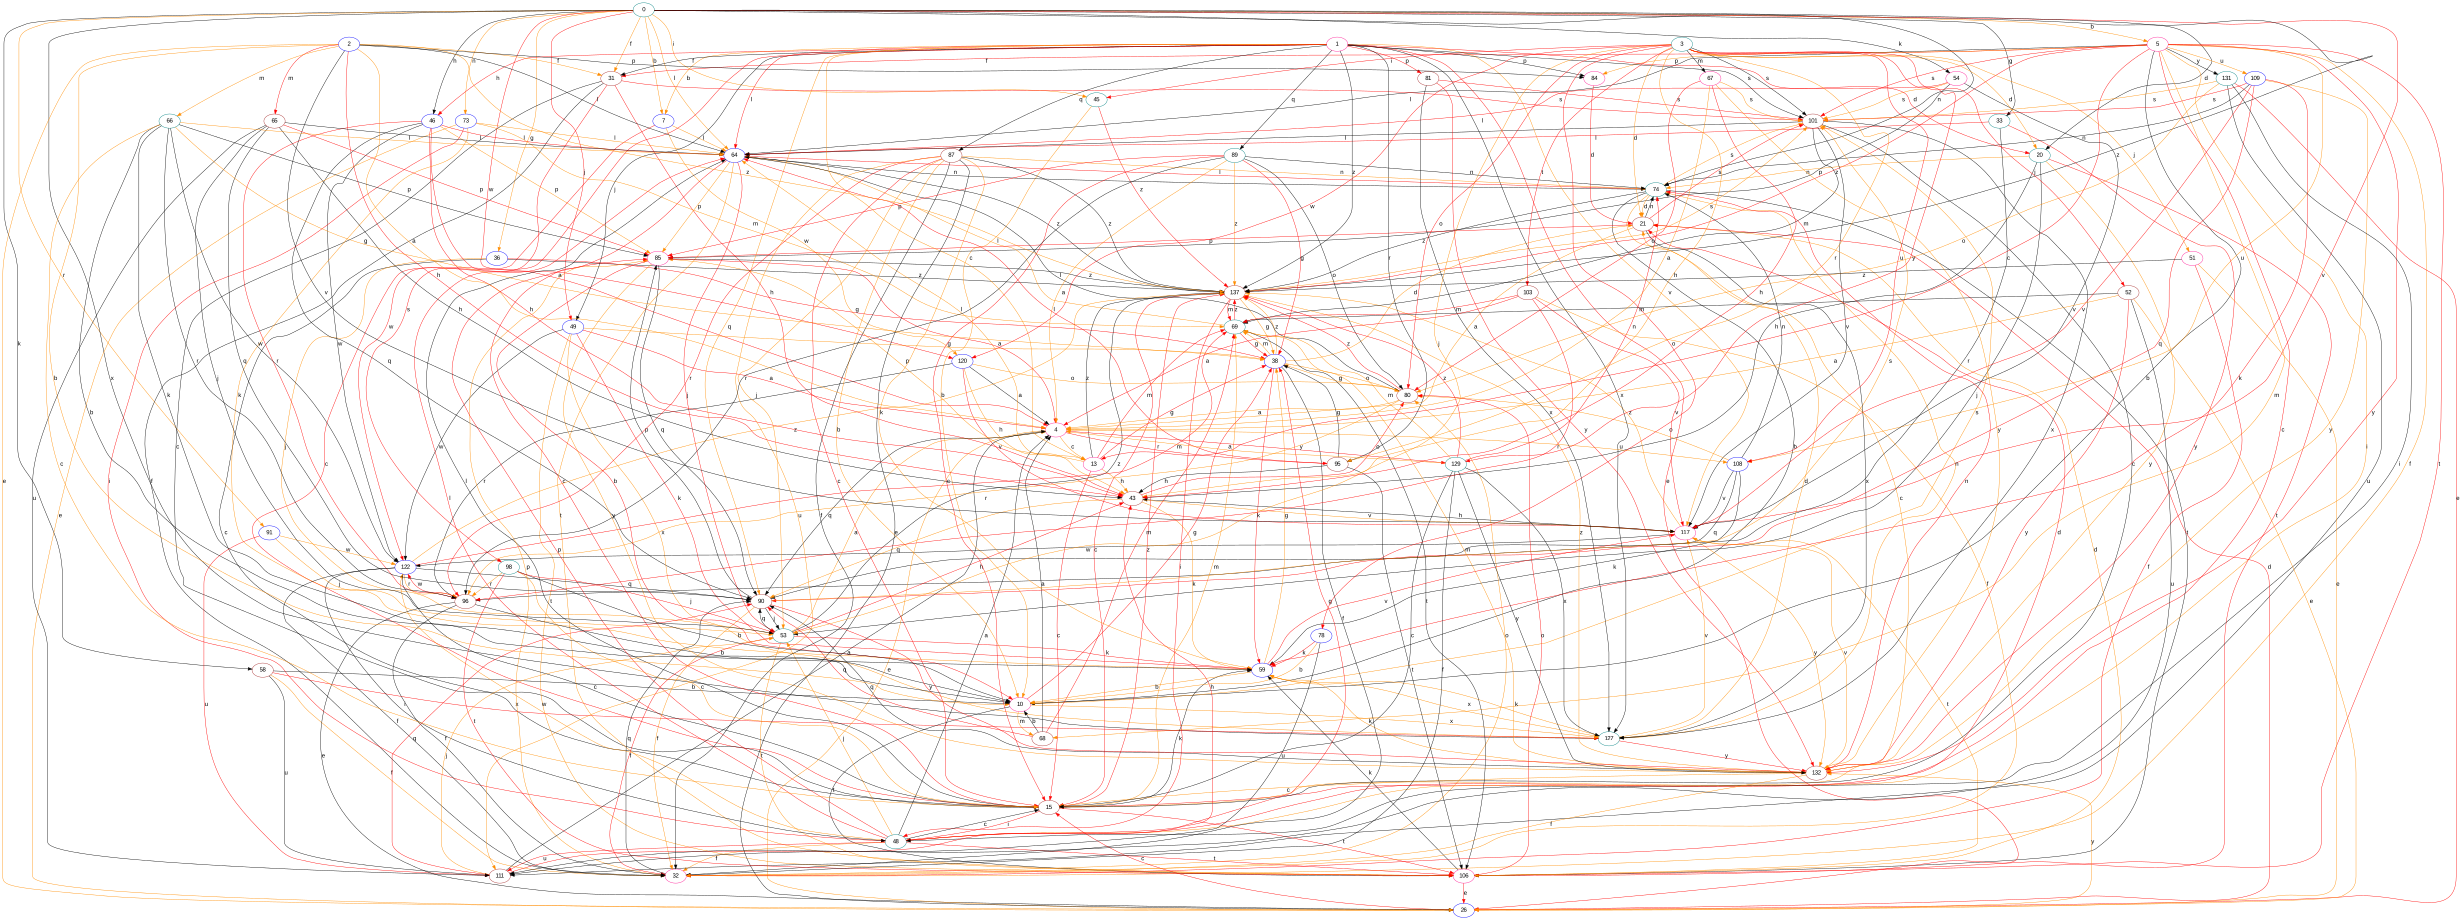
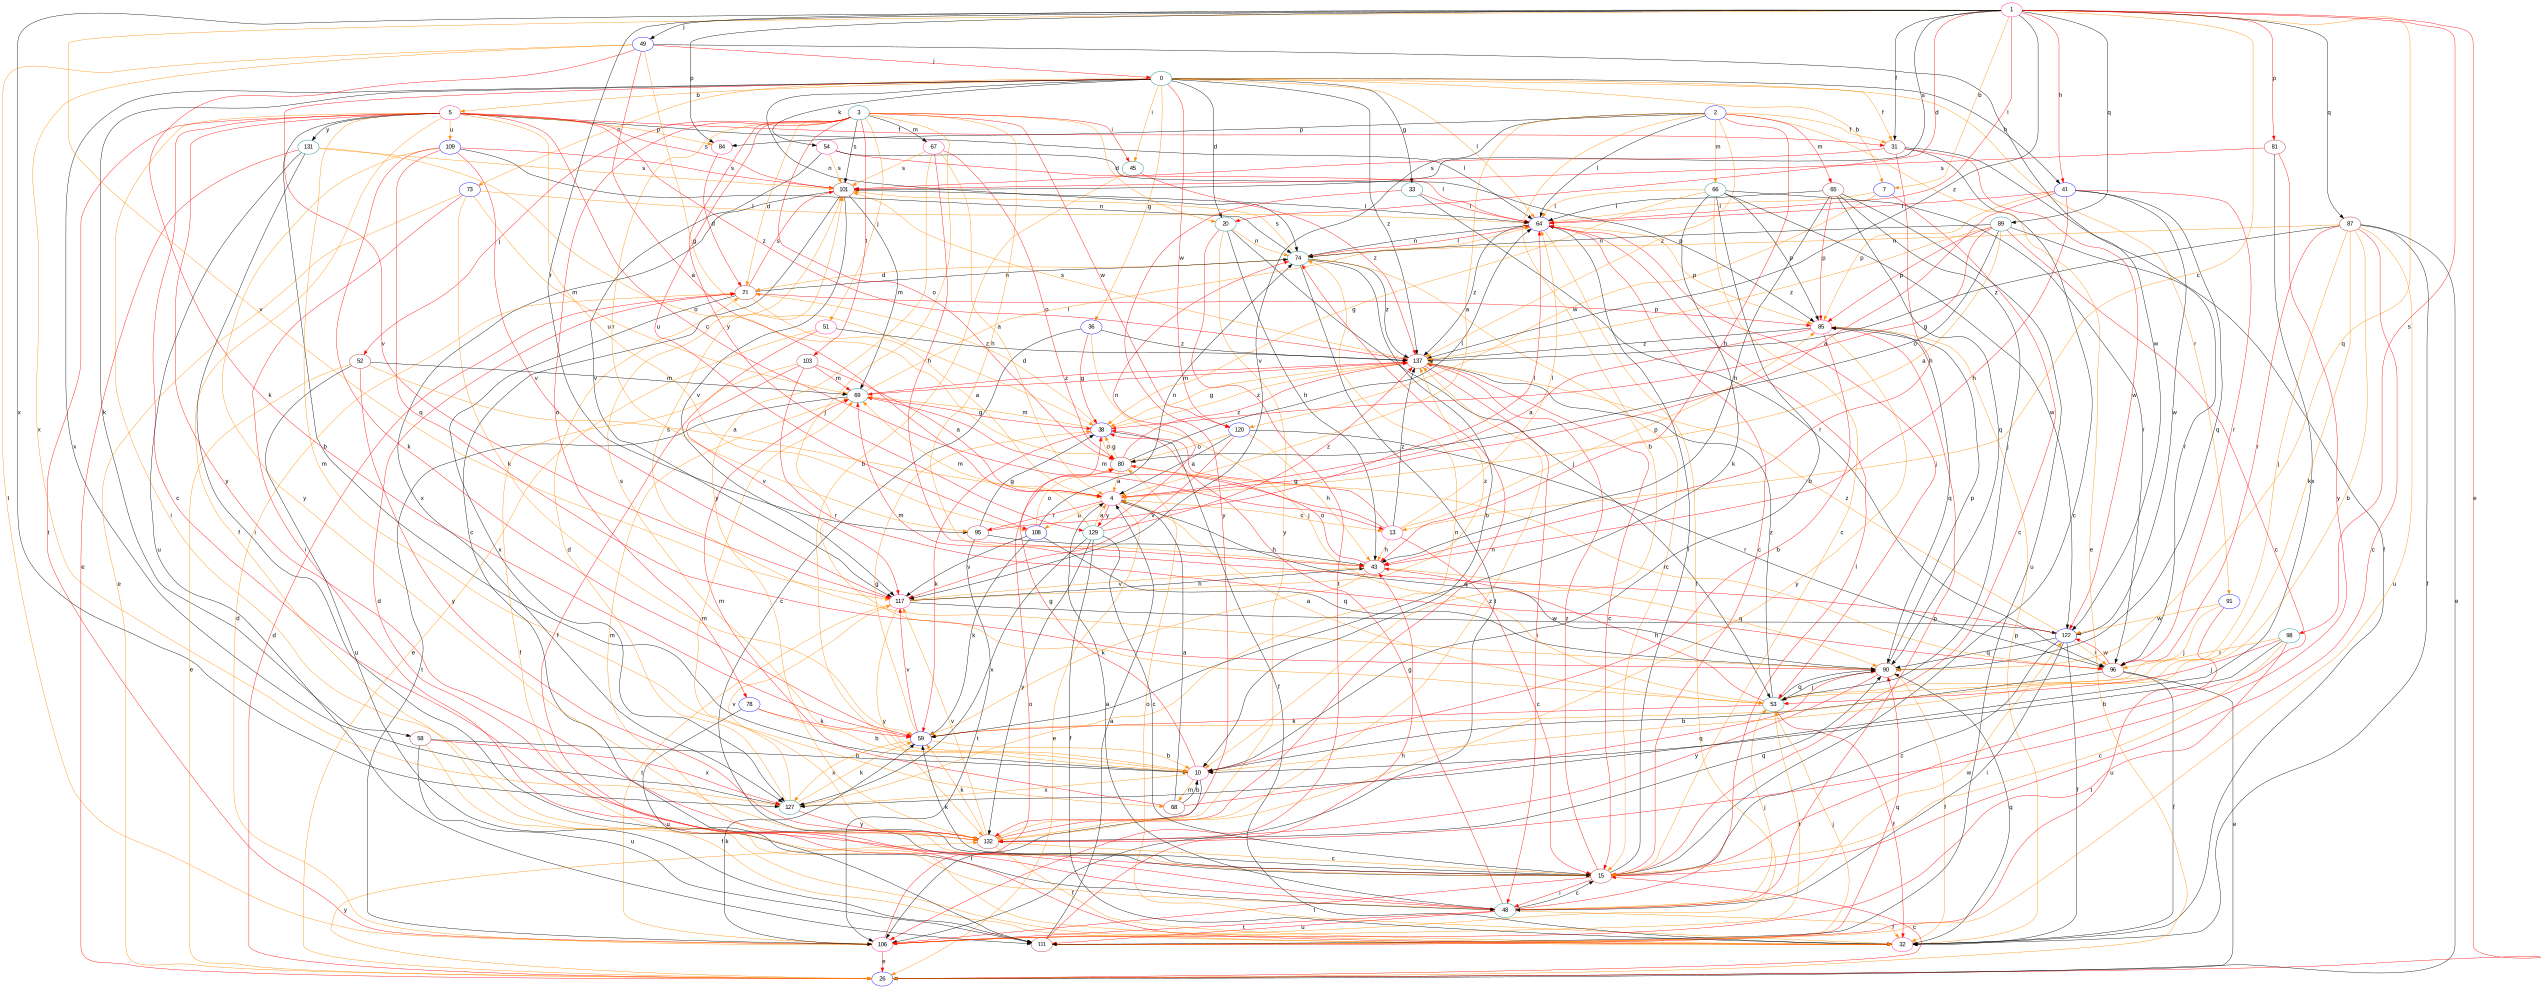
node "46": label "46" -> "41"
edge "0" -> "49": reversed
